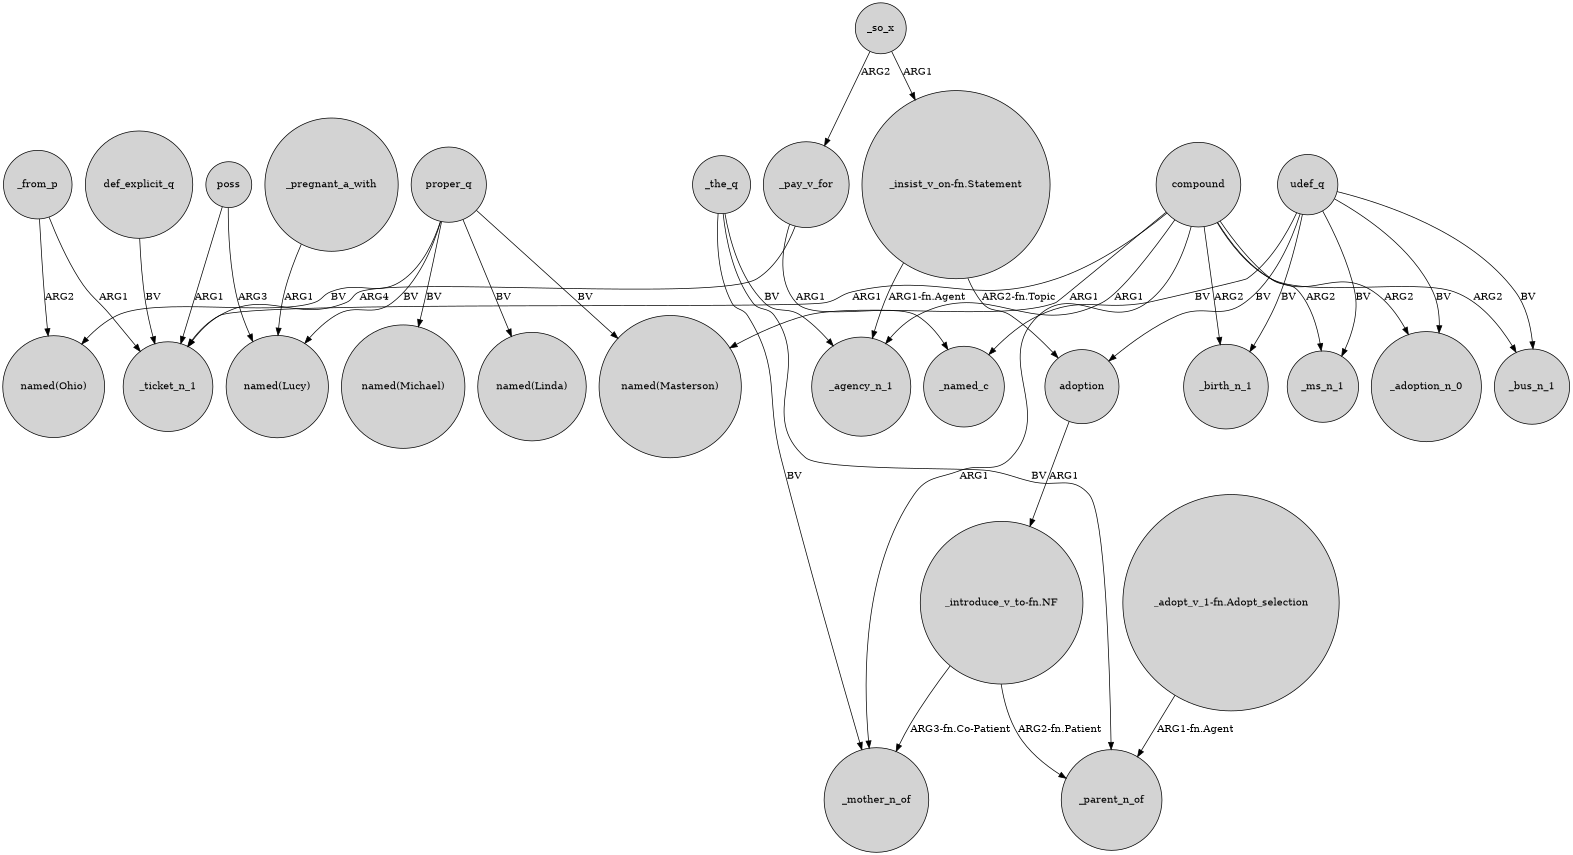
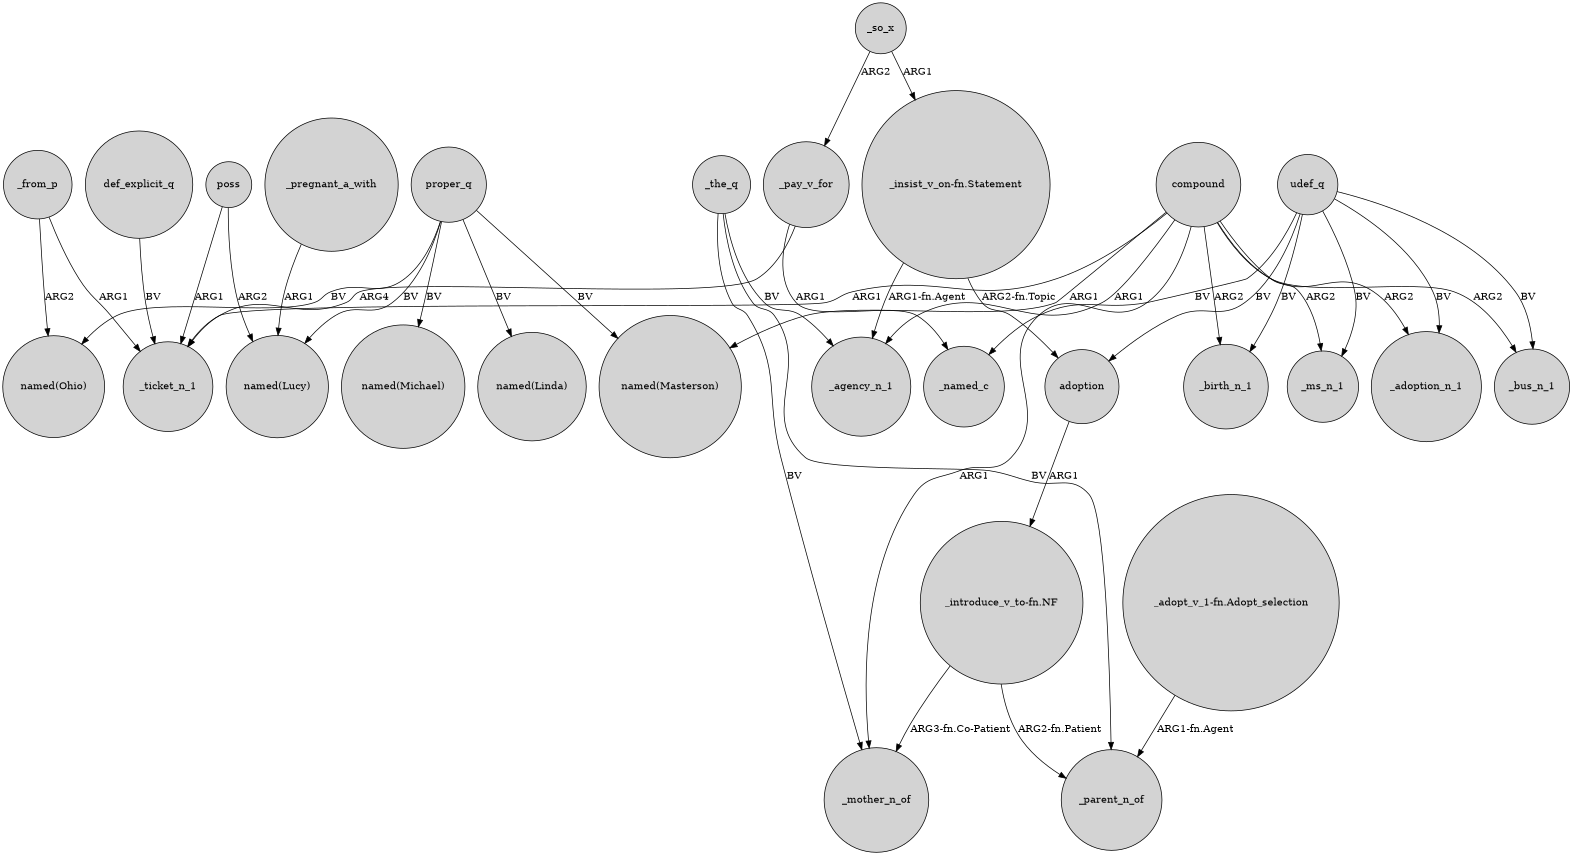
edge "poss" -> "named(Lucy)": label "ARG3" -> "ARG2"
node "_adoption_n_0": label "_adoption_n_0" -> "_adoption_n_1"
